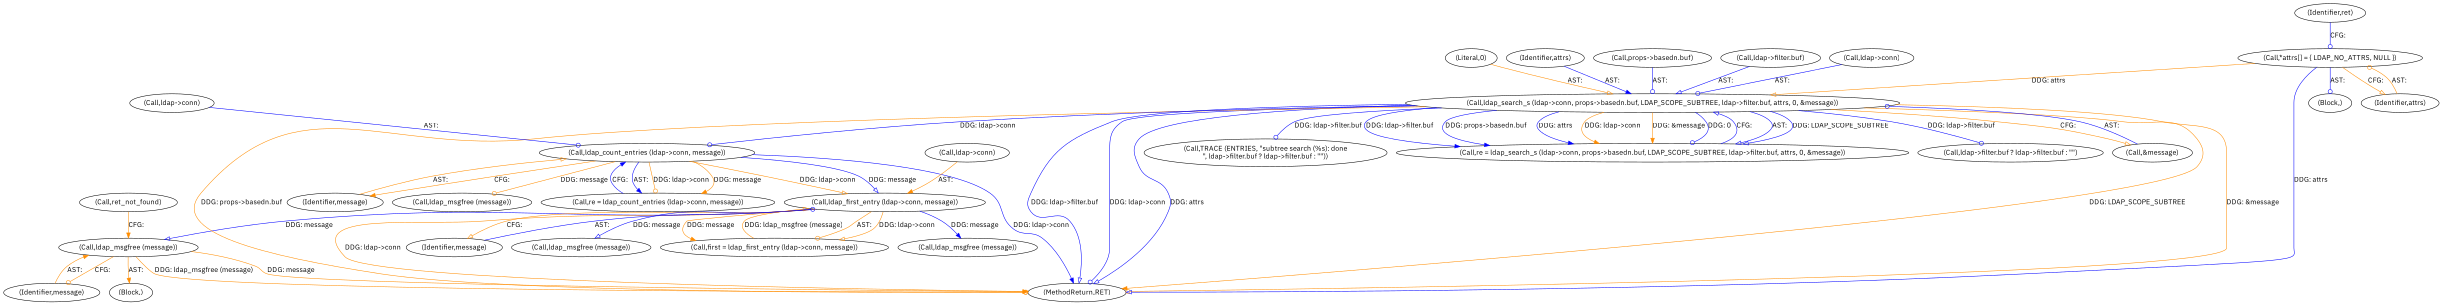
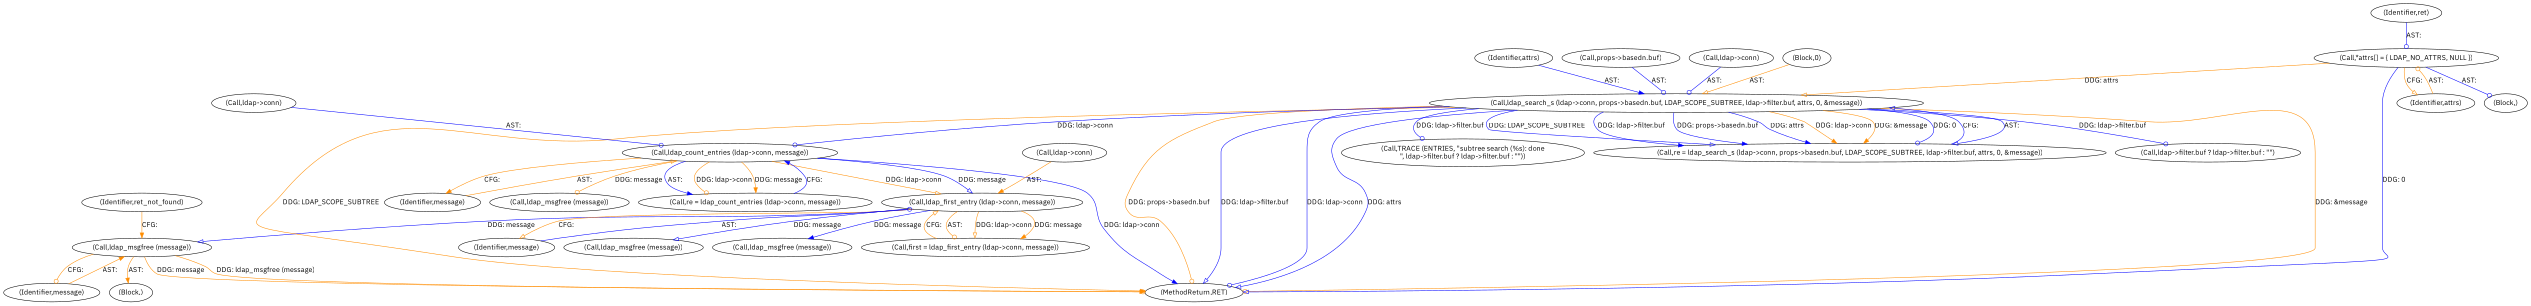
edge "(Identifier,ret)" -> "(Call,*attrs[] = { LDAP_NO_ATTRS, NULL })": label "CFG: " -> "AST: "
node "(Literal,0)": label "(Literal,0)" -> "(Block,0)"
node "(Call,ldap->filter.buf)": removed
node "(Call,&message)": removed
edge "(Call,*attrs[] = { LDAP_NO_ATTRS, NULL })" -> "(MethodReturn,RET)": label "DDG: attrs" -> "DDG: 0"
node "(Call,ret_not_found)": label "(Call,ret_not_found)" -> "(Identifier,ret_not_found)"
edge "(Call,first = ldap_first_entry (ldap->conn, message))" -> "(Call,ldap_first_entry (ldap->conn, message))": label "DDG: ldap_msgfree (message)" -> "CFG: "
edge "(Call,ldap_first_entry (ldap->conn, message))" -> "(MethodReturn,RET)": removed, label "DDG: ldap->conn"
